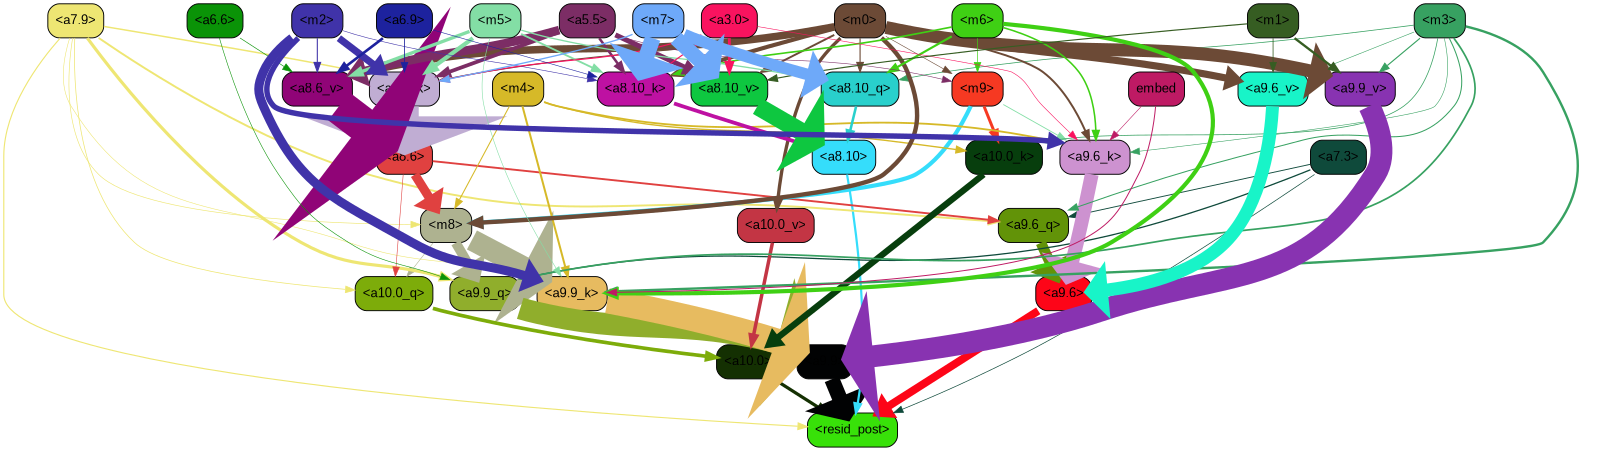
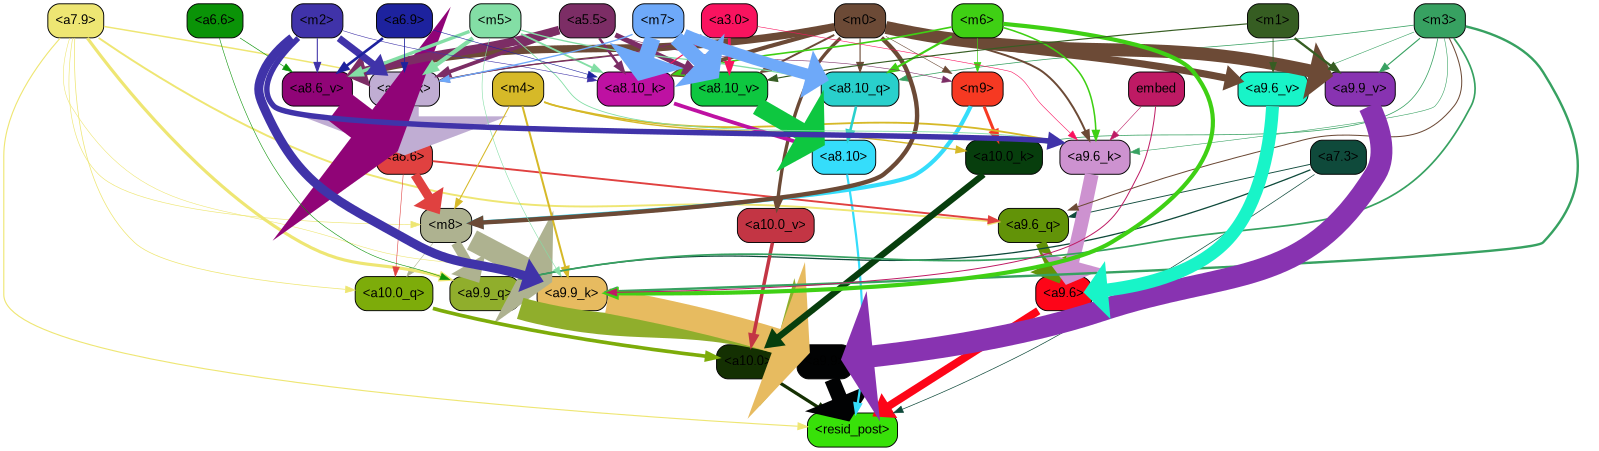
edge "<a3.0>" -> "<a8.6_k>": color #f9135f -> #7c2d65
edge "<m9>" -> "<a9.6_k>": now "<m5>" -> "<a9.6_k>"
edge "<m3>" -> "<a9.6_q>": color #37a161 -> #6c4a36
